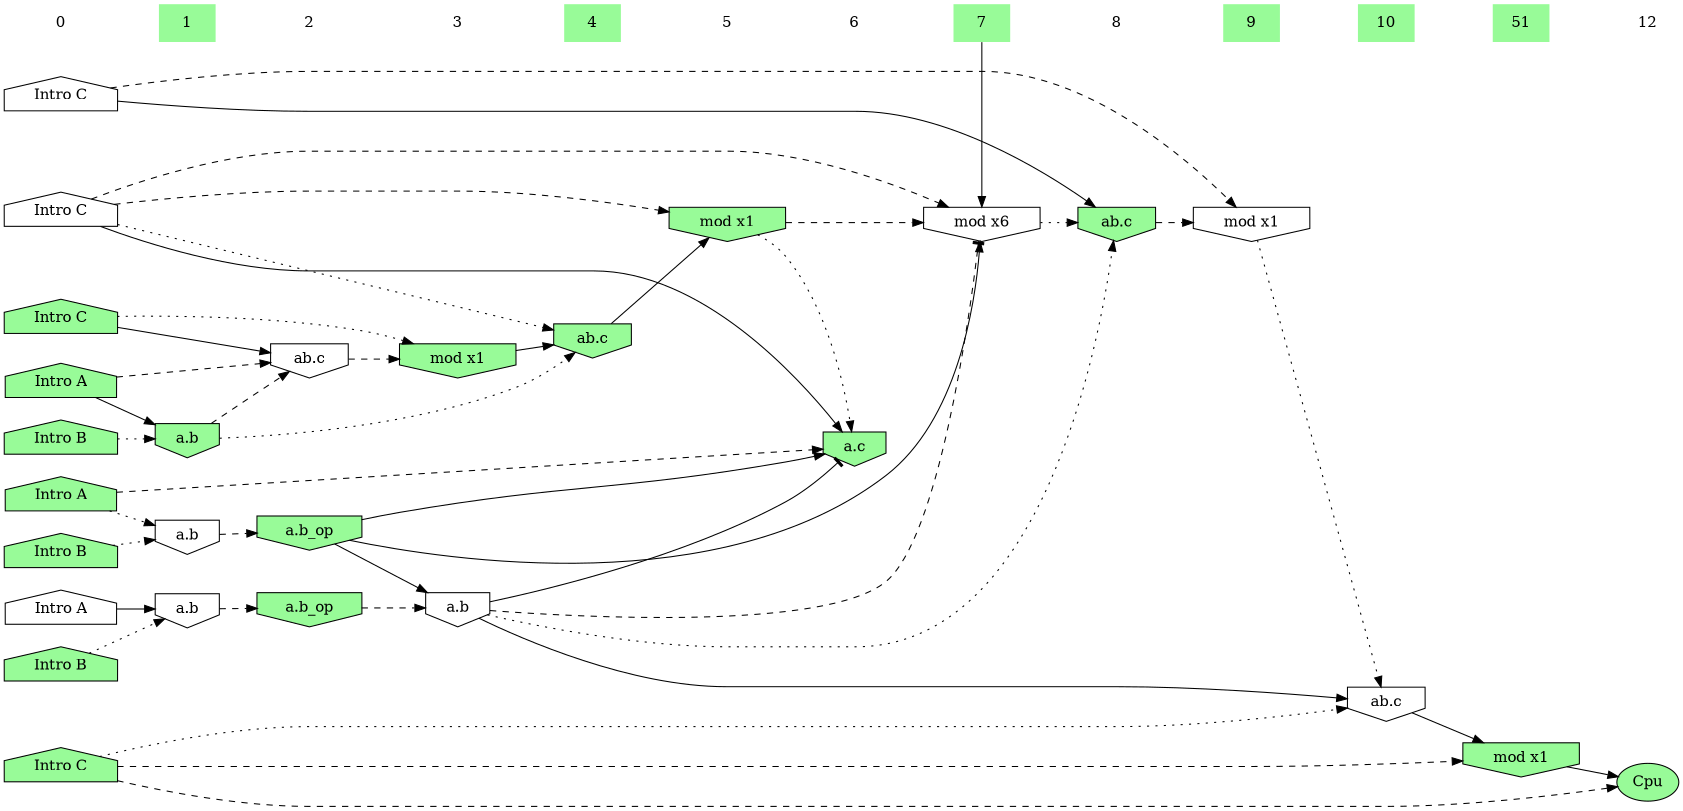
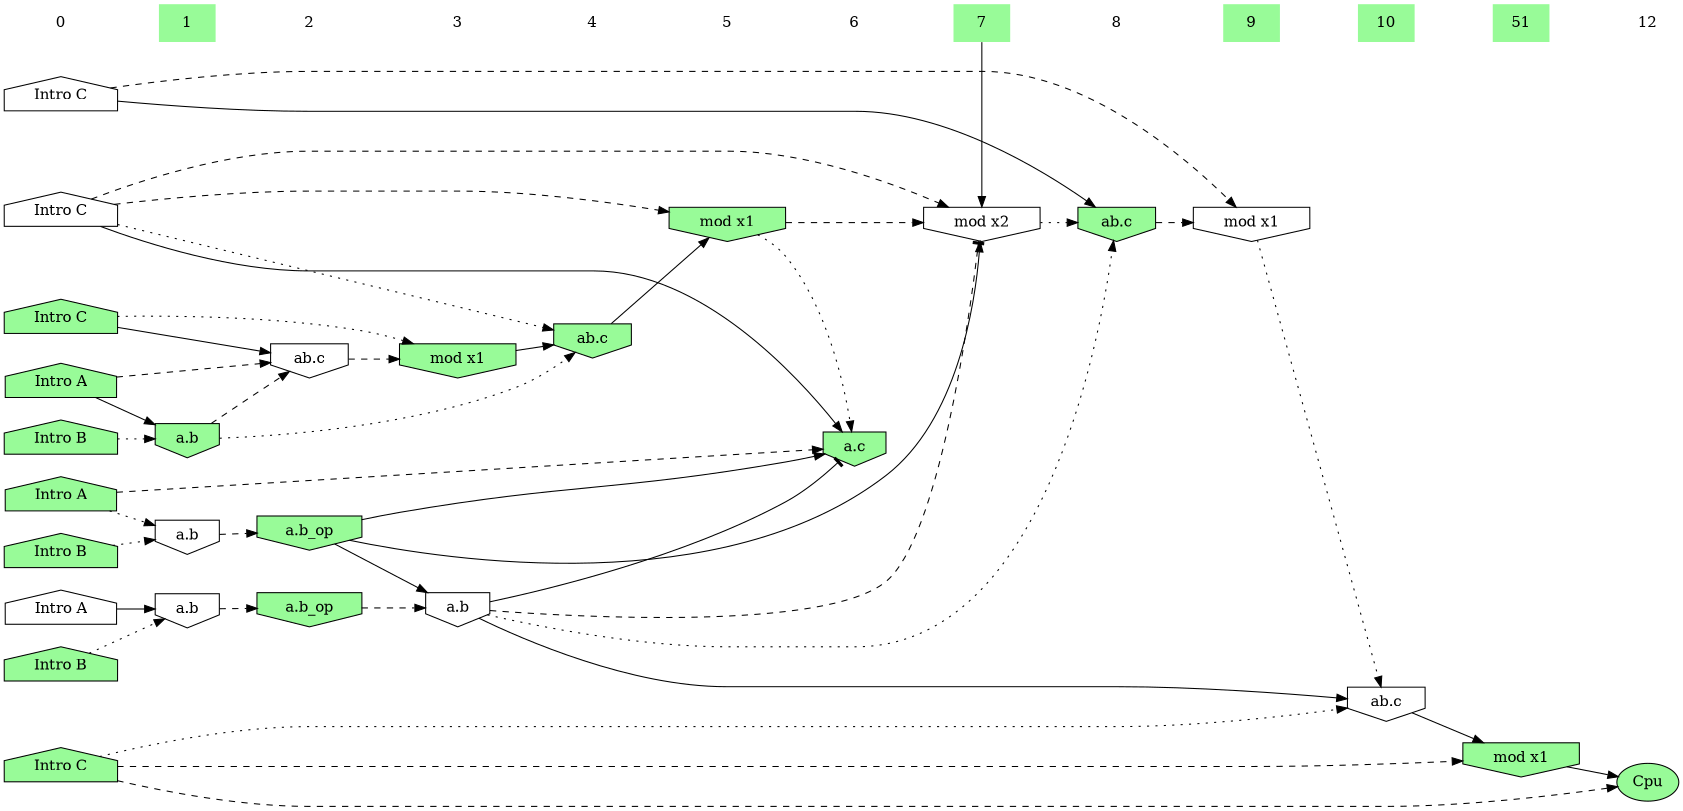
node "4": fillcolor palegreen -> white
node "mod x6": label "mod x6" -> "mod x2"
